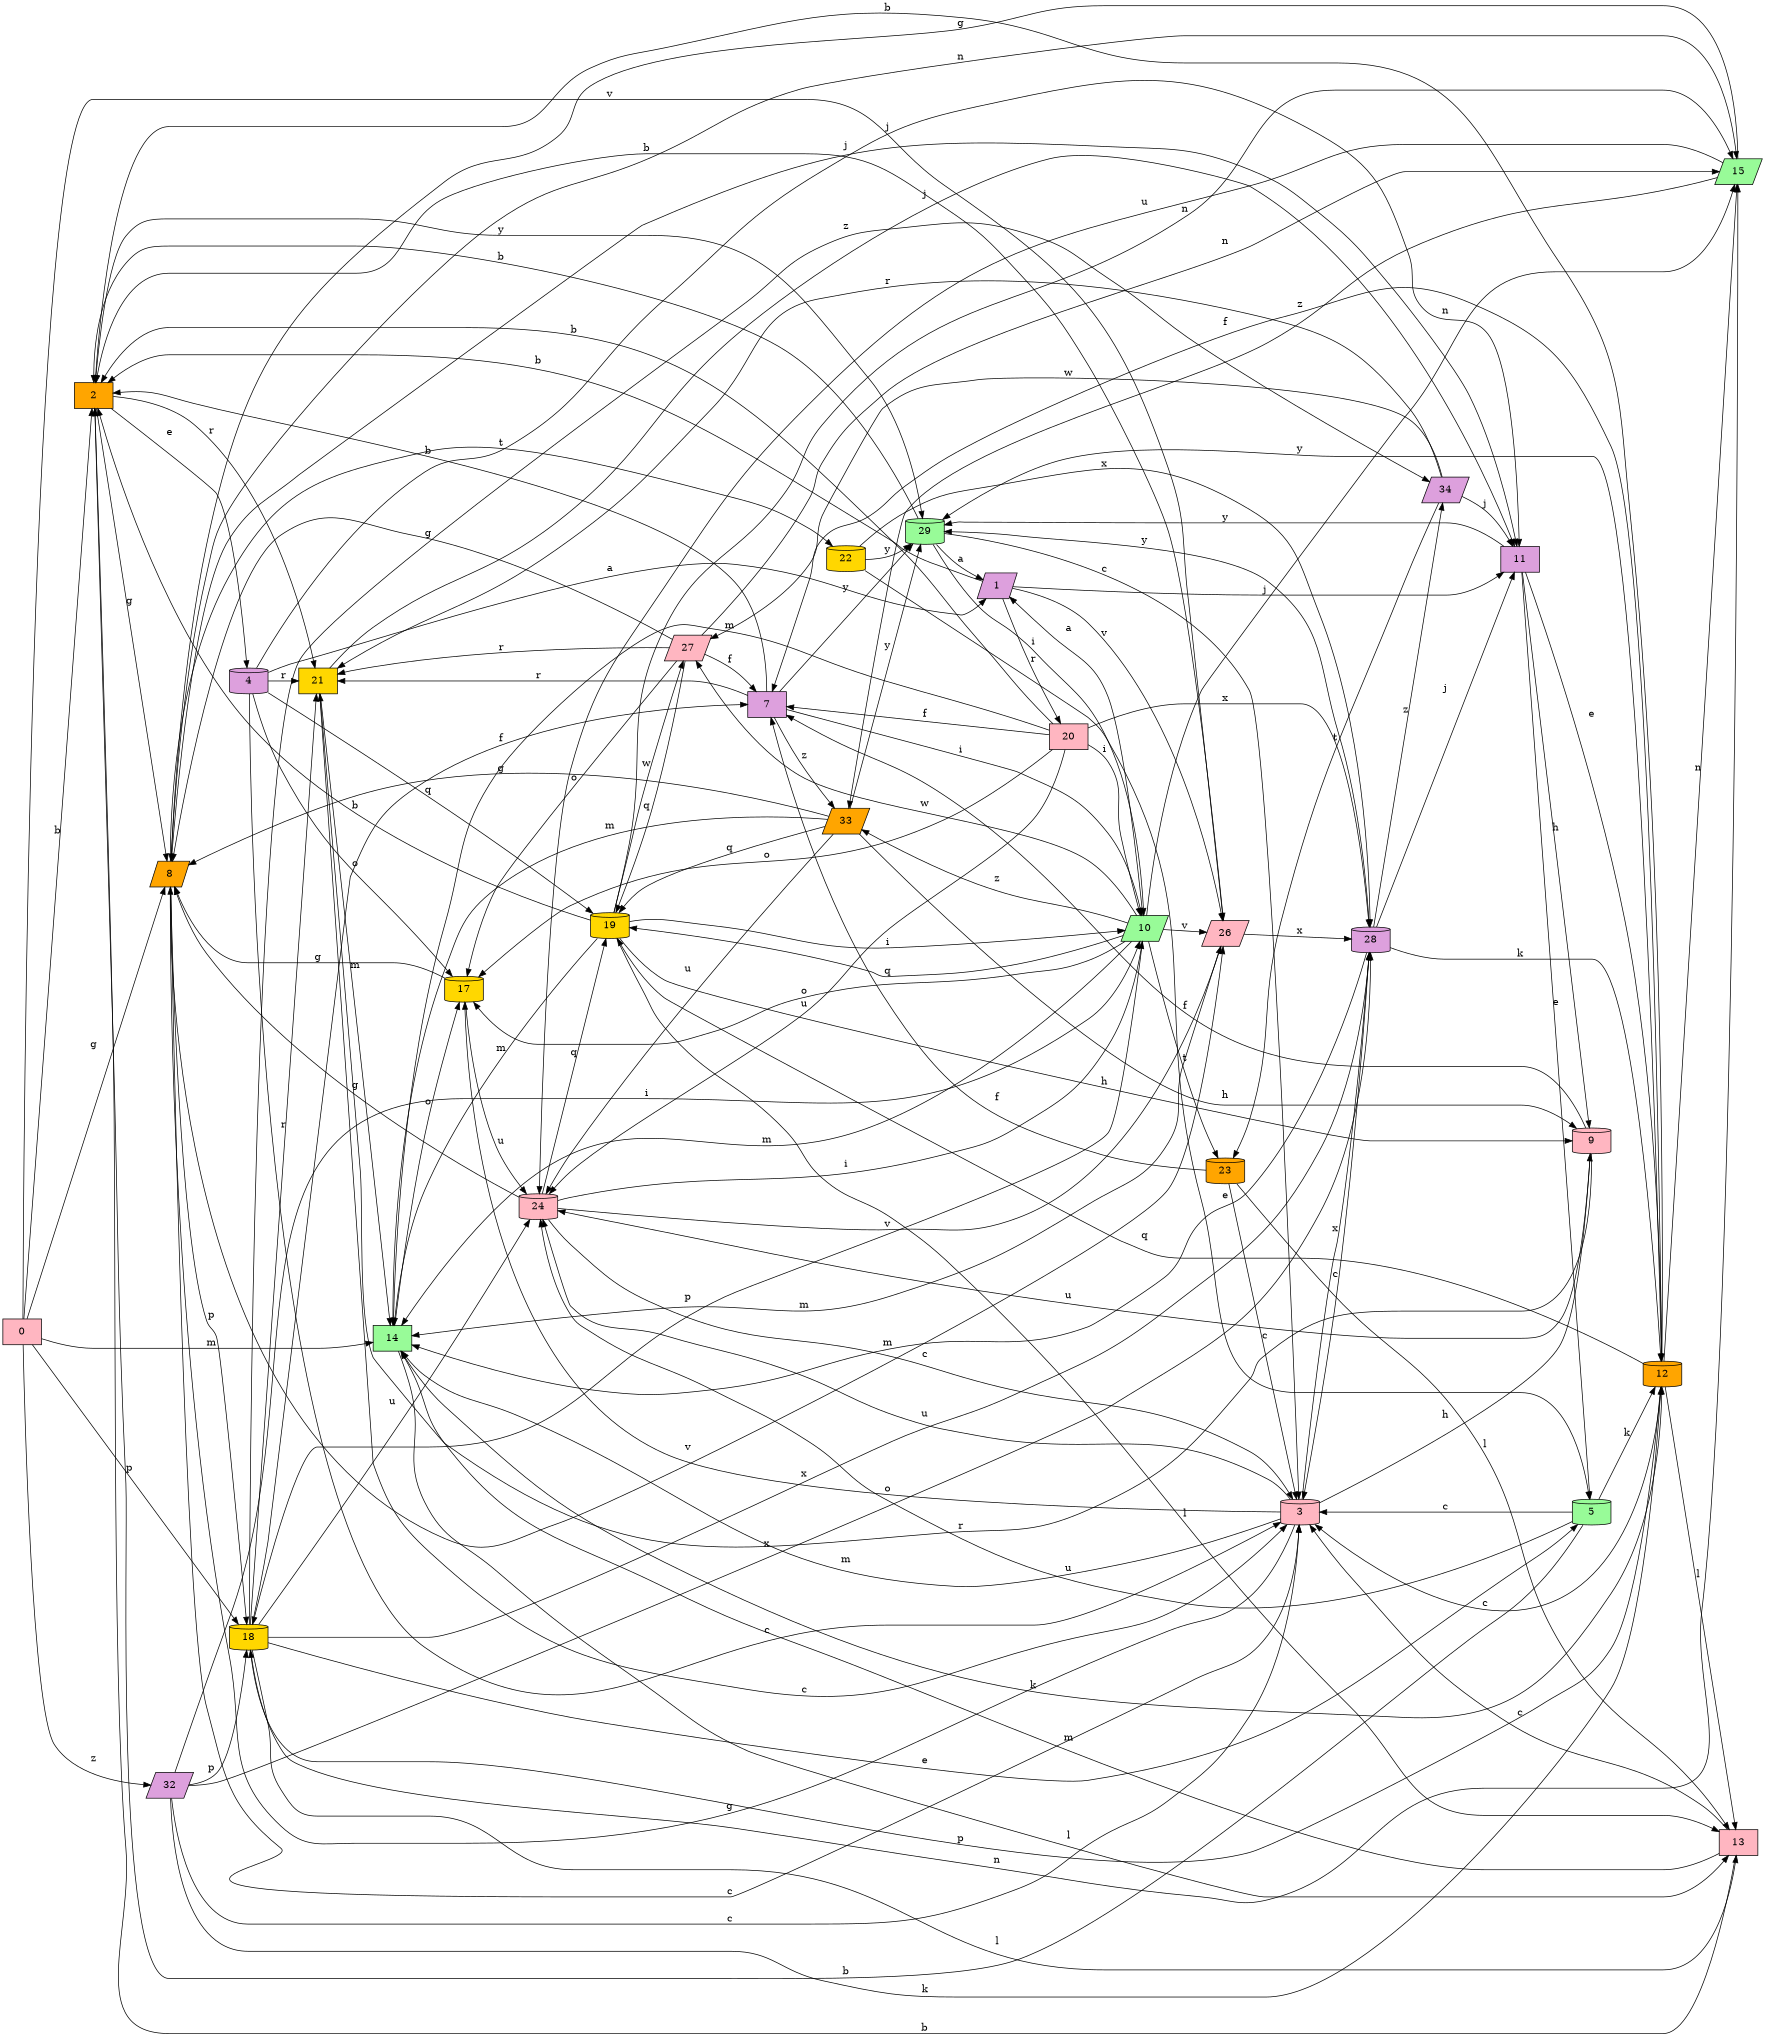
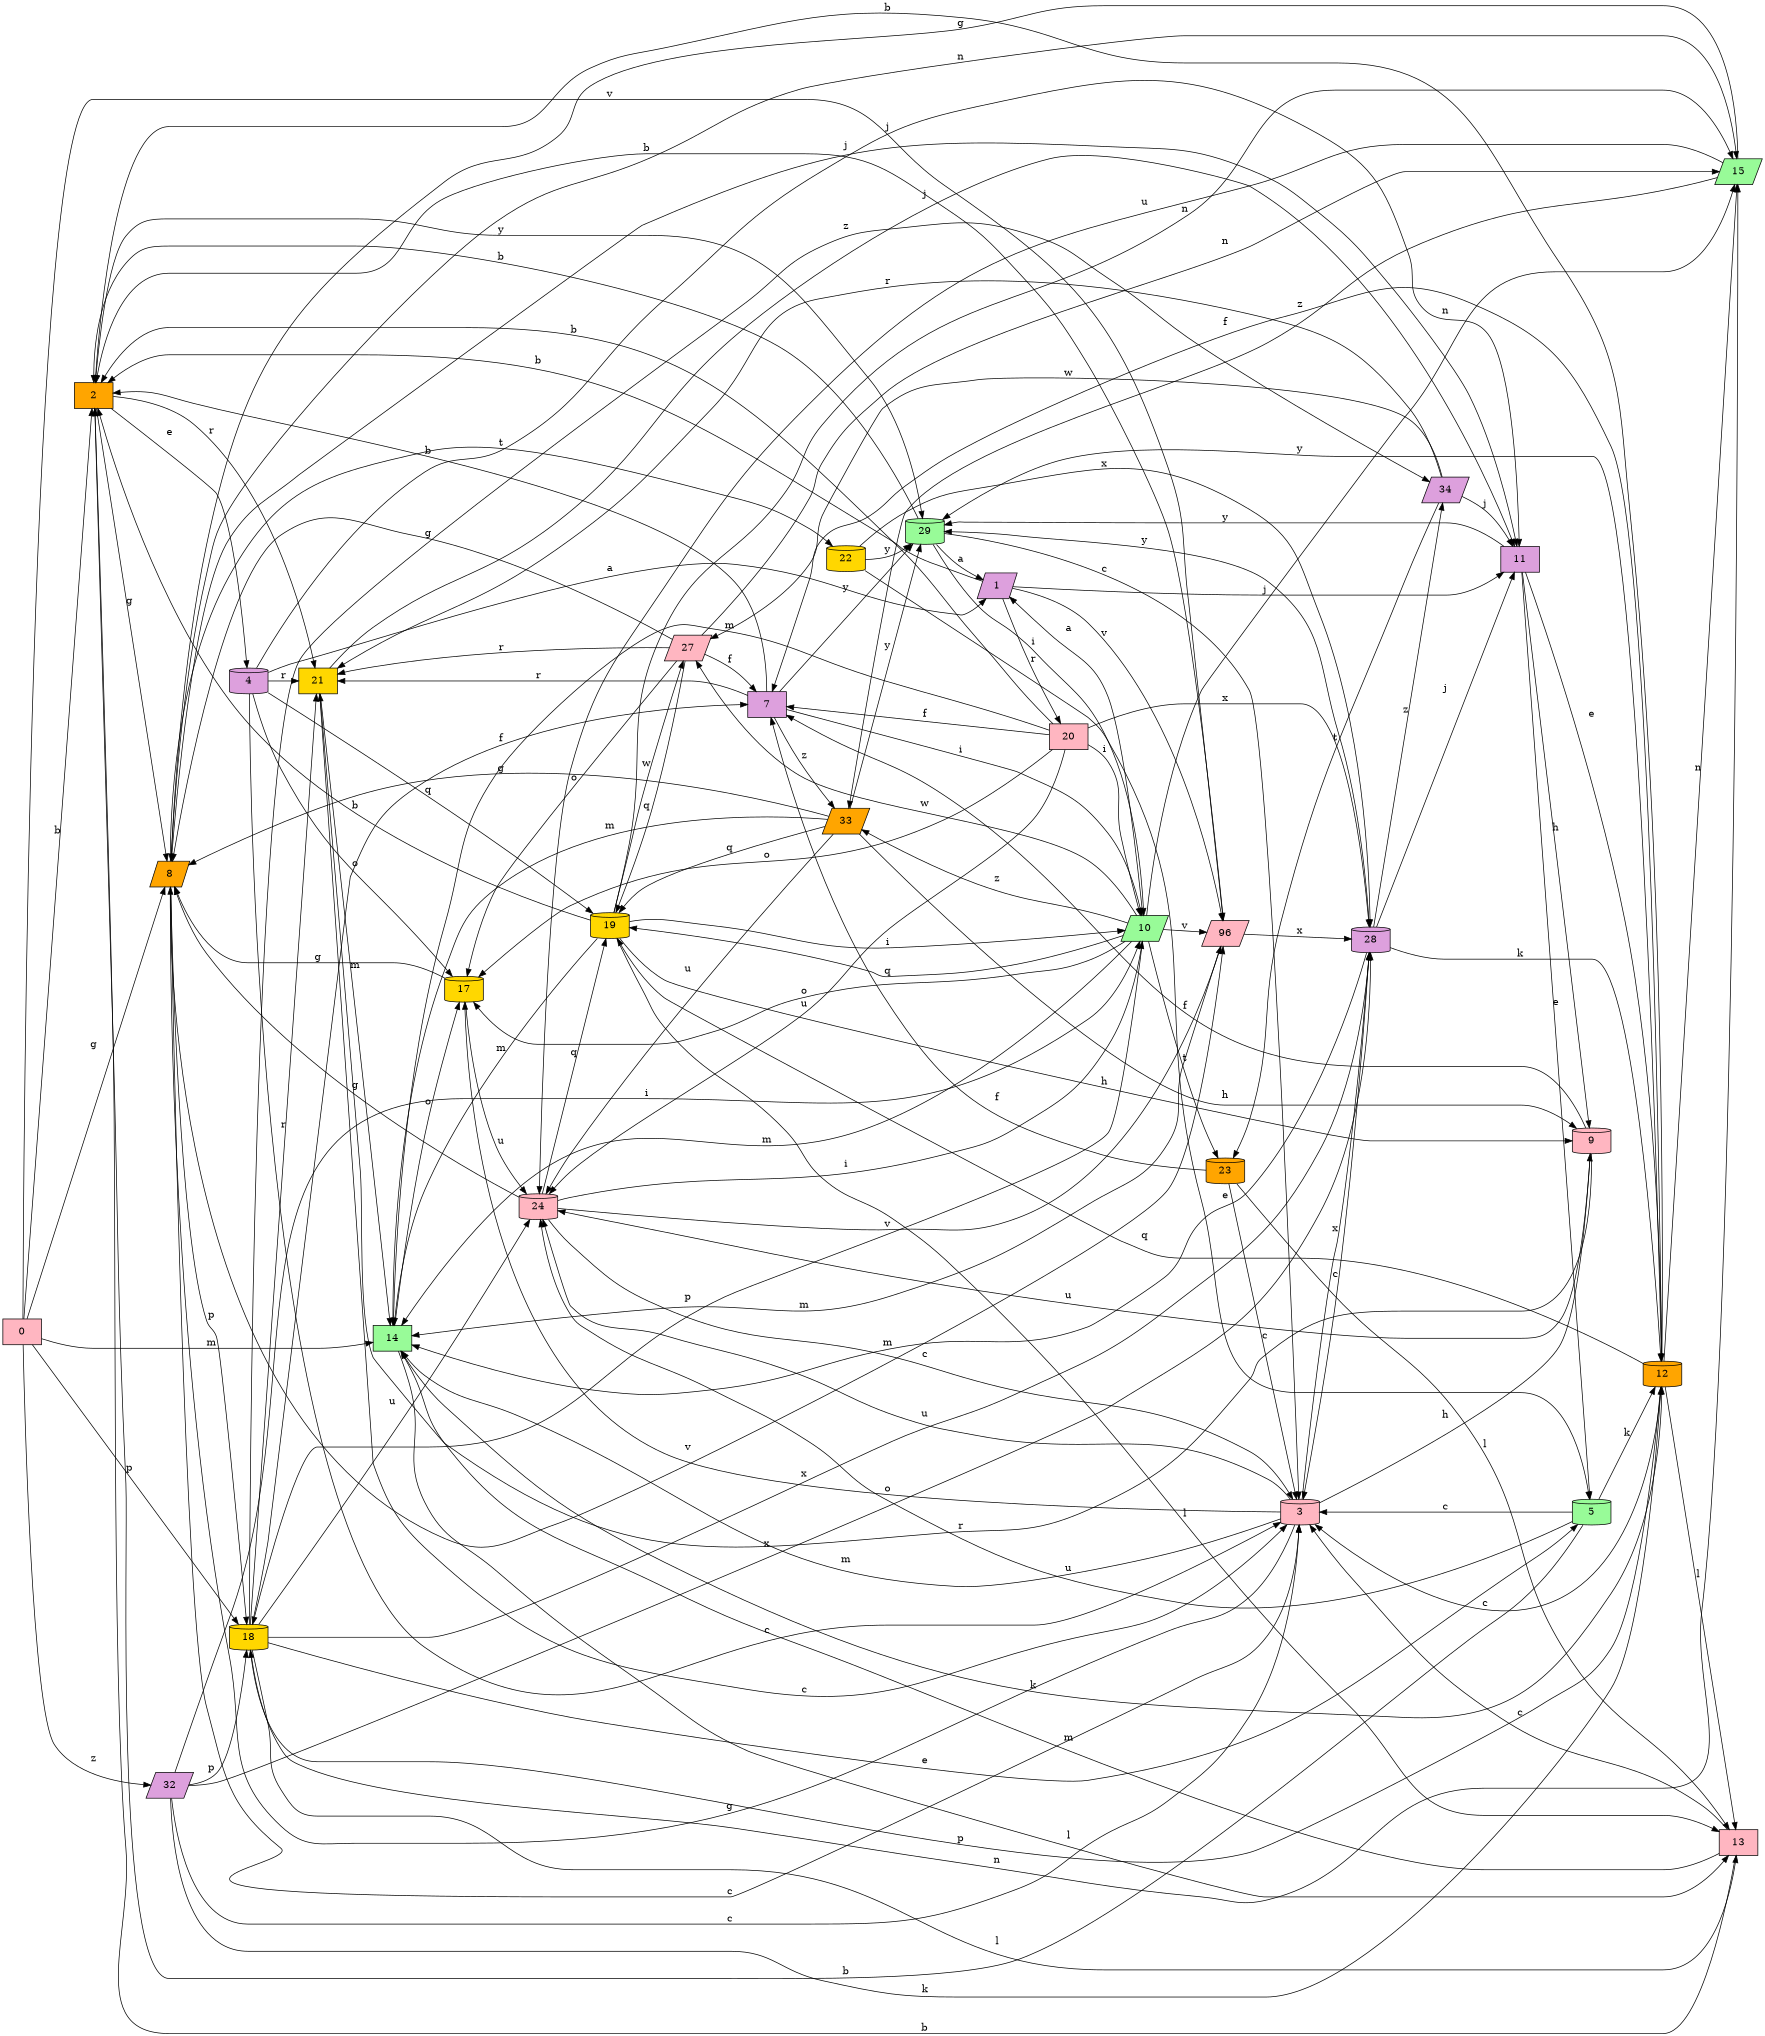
node "26": label "26" -> "96"
